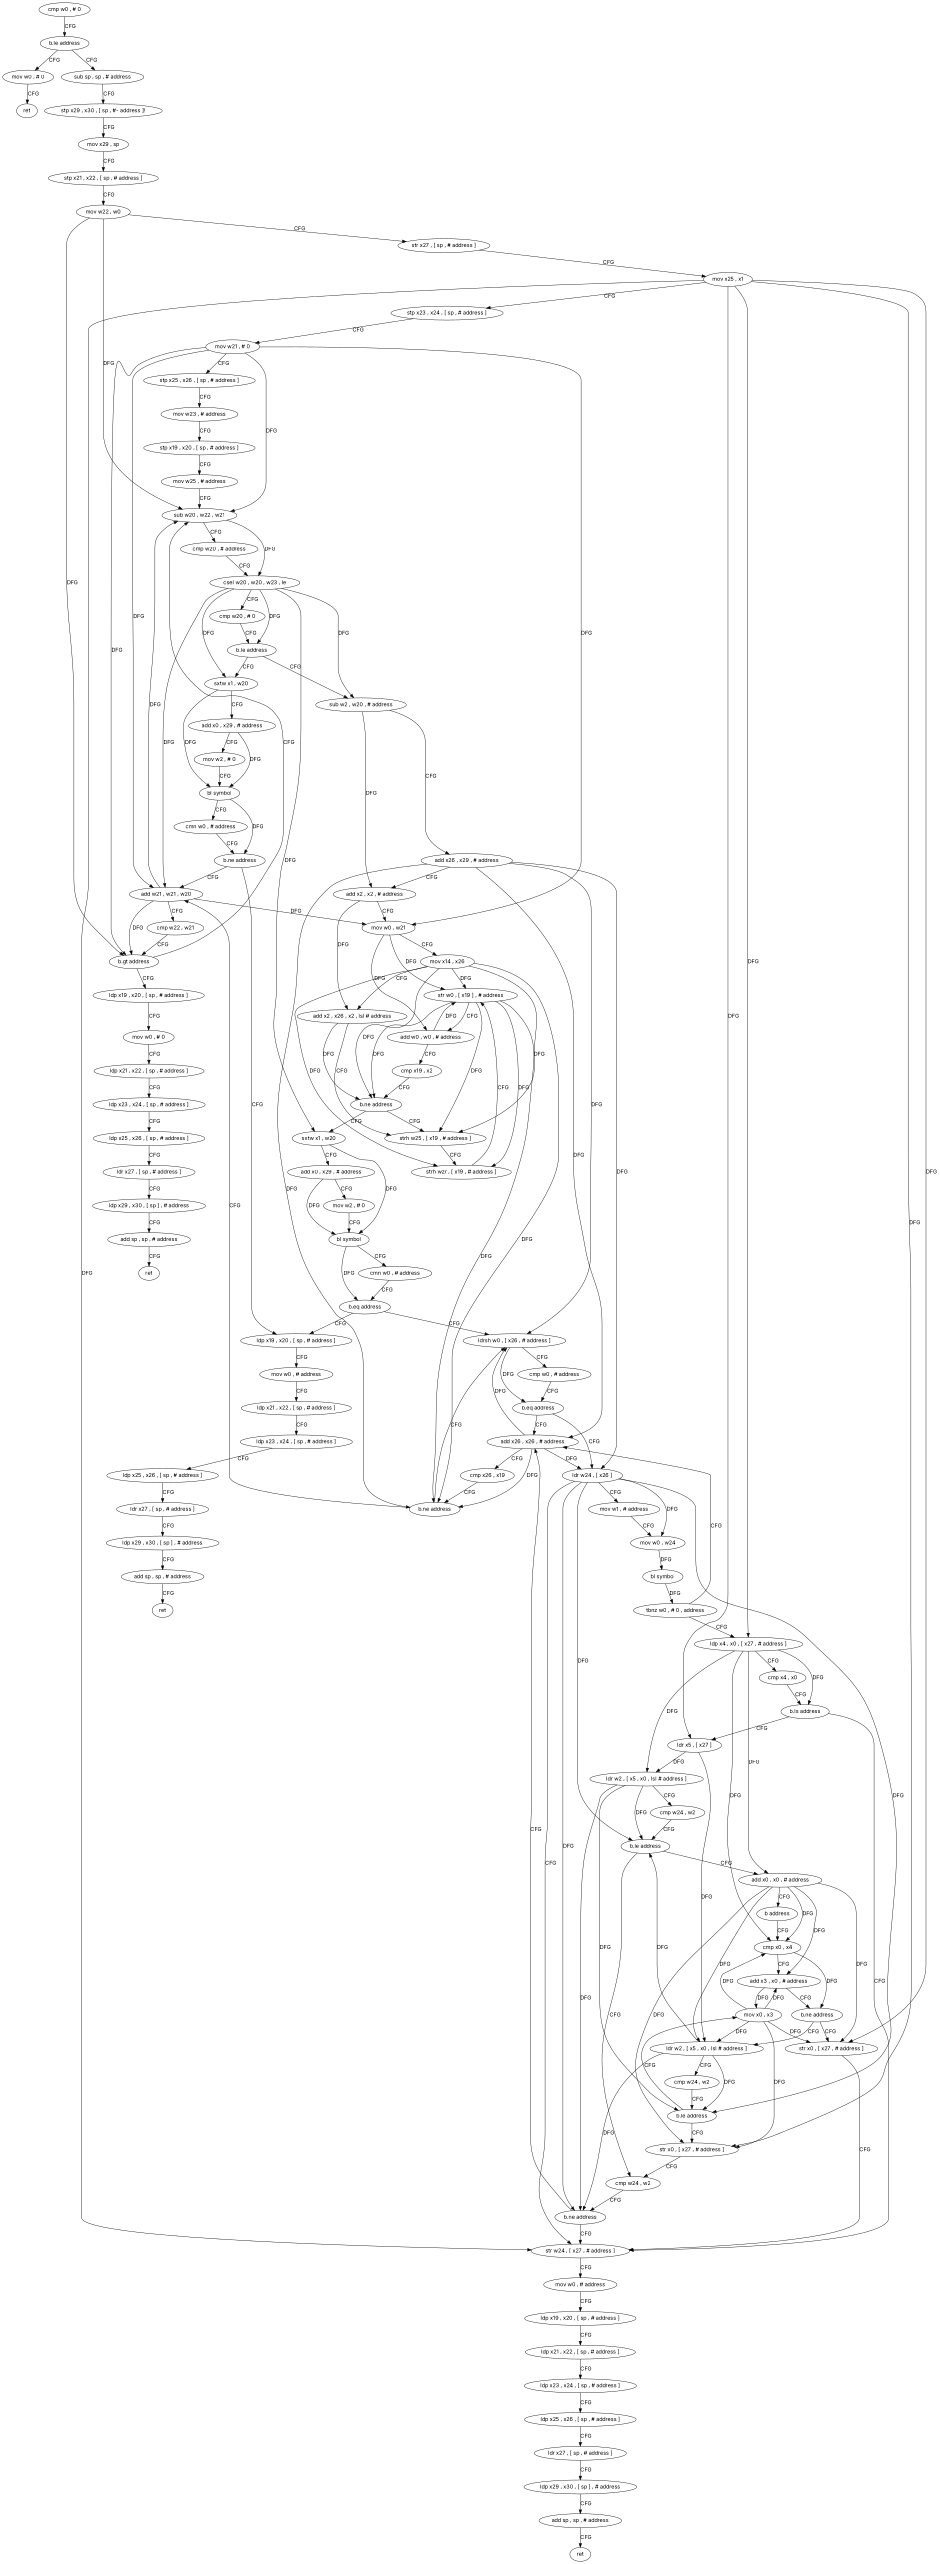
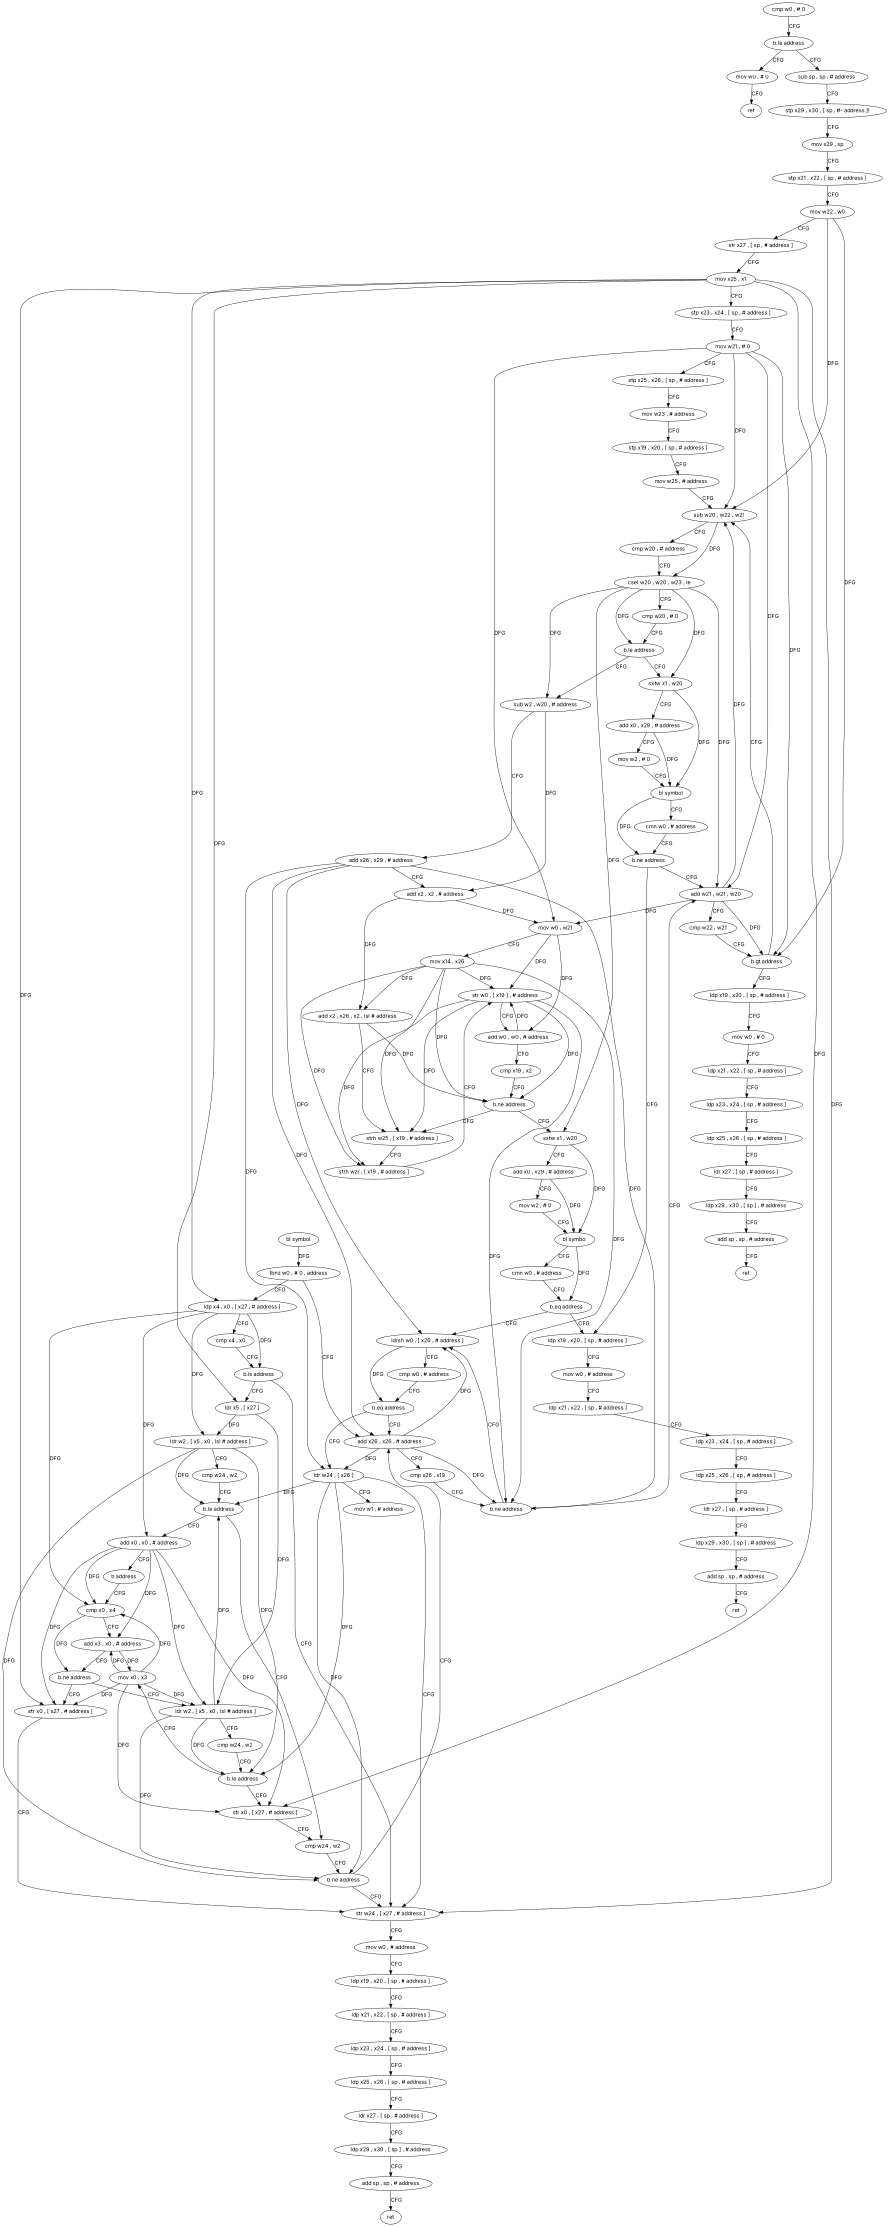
edge "add x2 , x2 , # address" -> "mov w0 , w21": label "CFG" -> "DFG"
node "mov w0 , w24": removed
